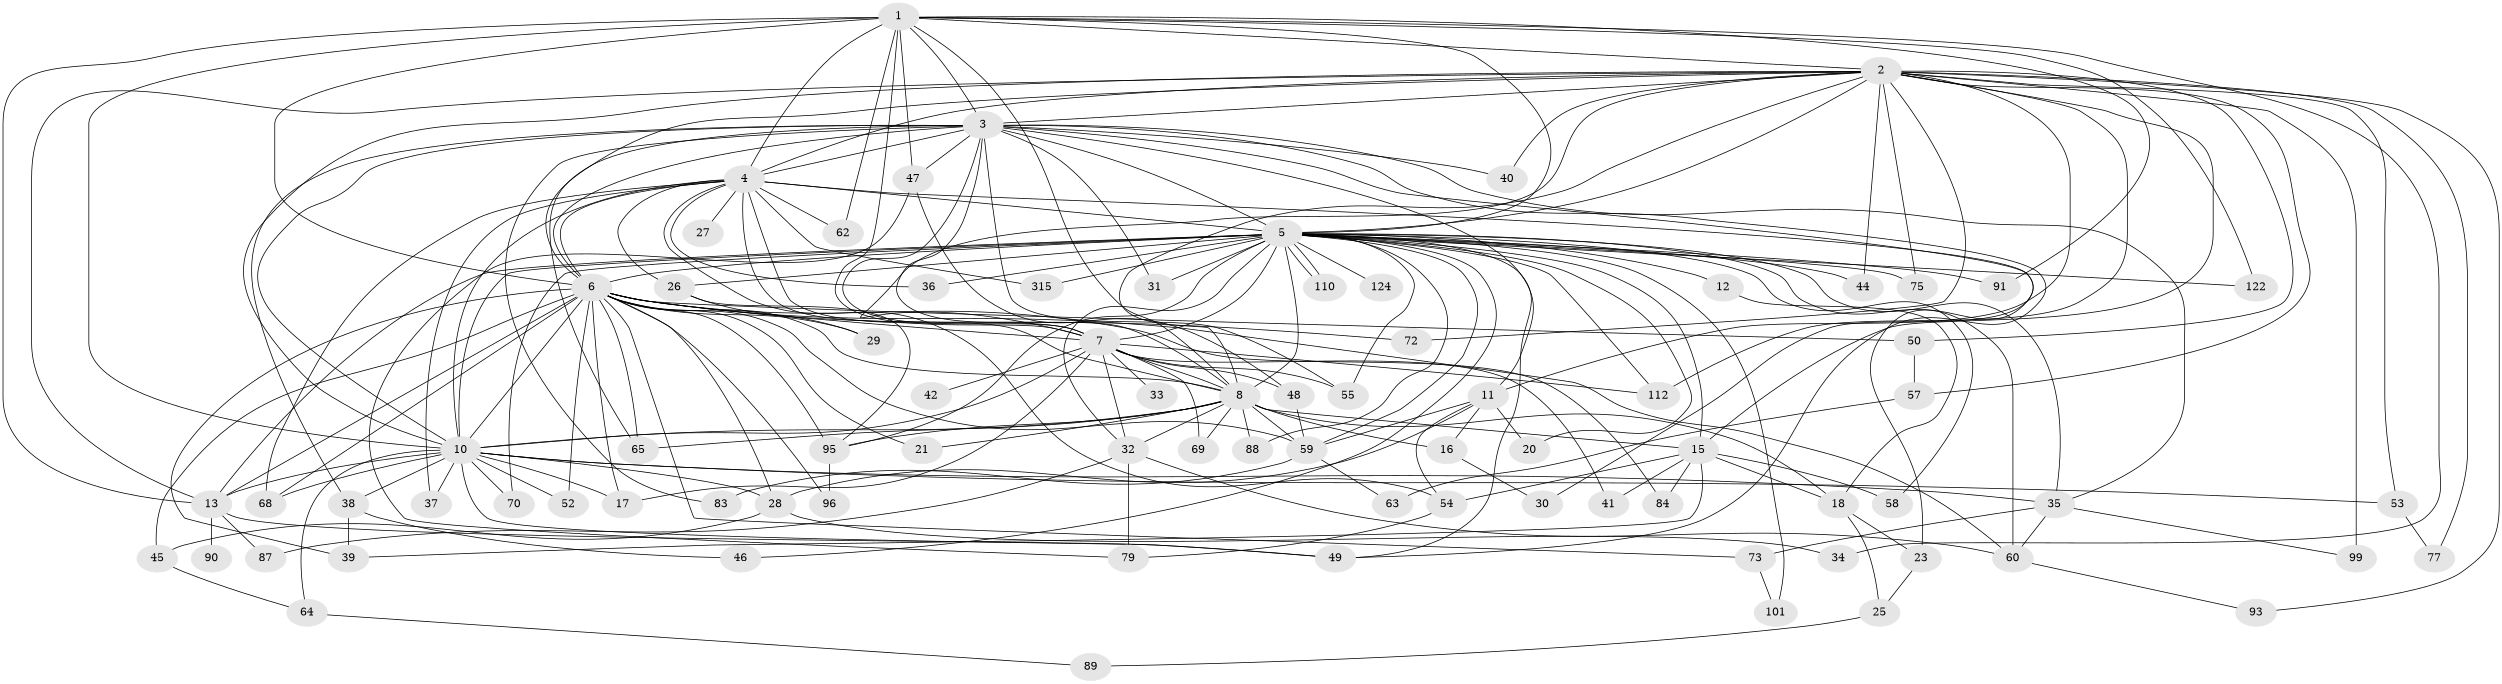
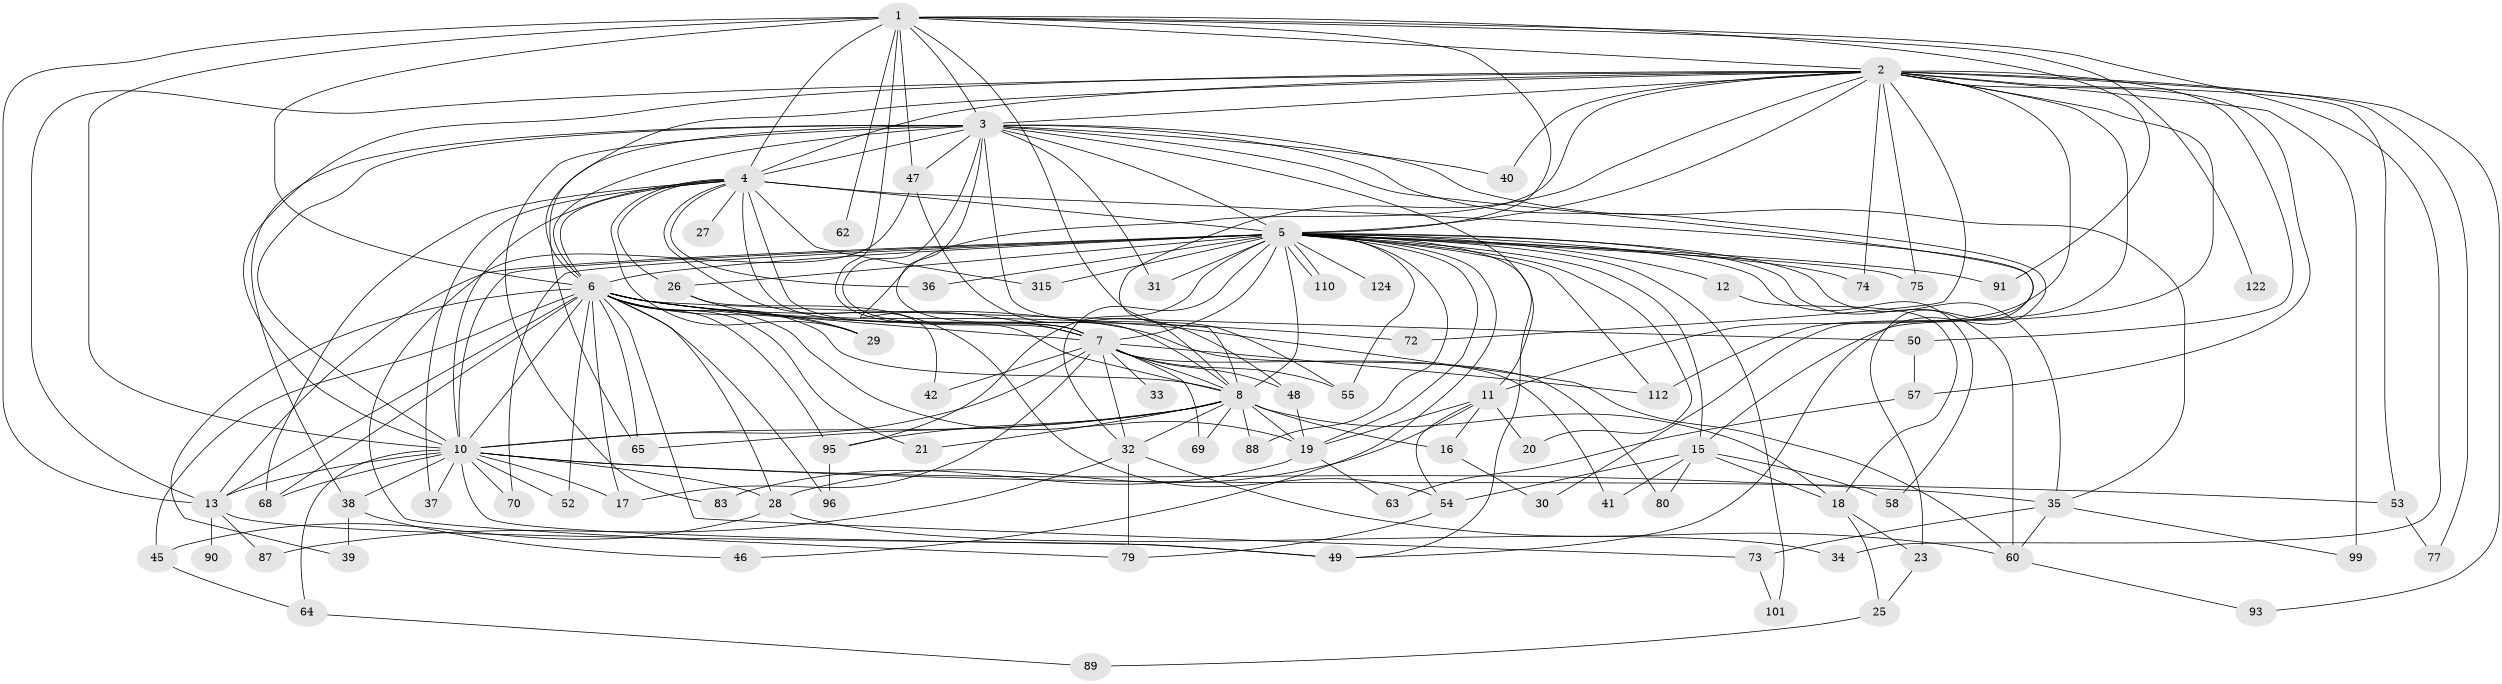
edge "4" -- "62": now "4" -- "29"
edge "5" -- "122": removed
node "44": label "44" -> "74"
edge "26" -- "95": now "26" -- "42"
edge "8" -- "15": removed
node "59": label "59" -> "19"
node "84": label "84" -> "80"
edge "15" -- "39": removed
